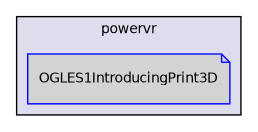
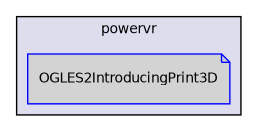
node "OGLES1IntroducingPrint3D": label "OGLES1IntroducingPrint3D" -> "OGLES2IntroducingPrint3D"
